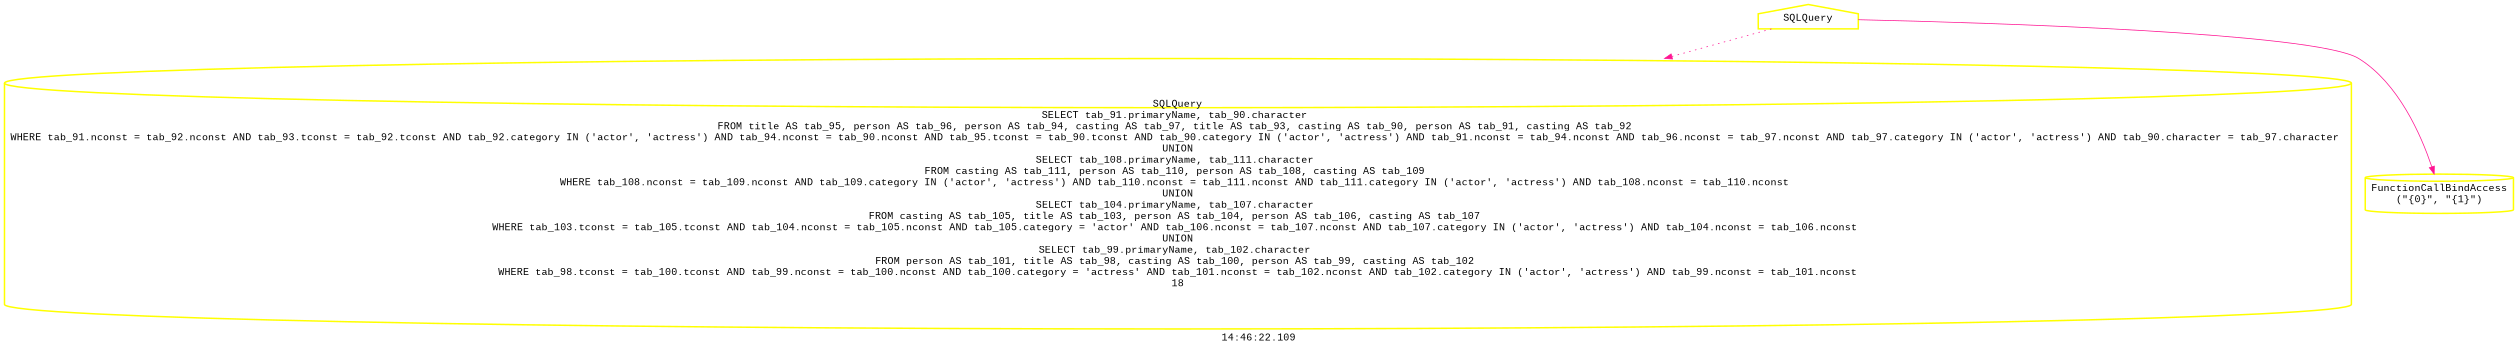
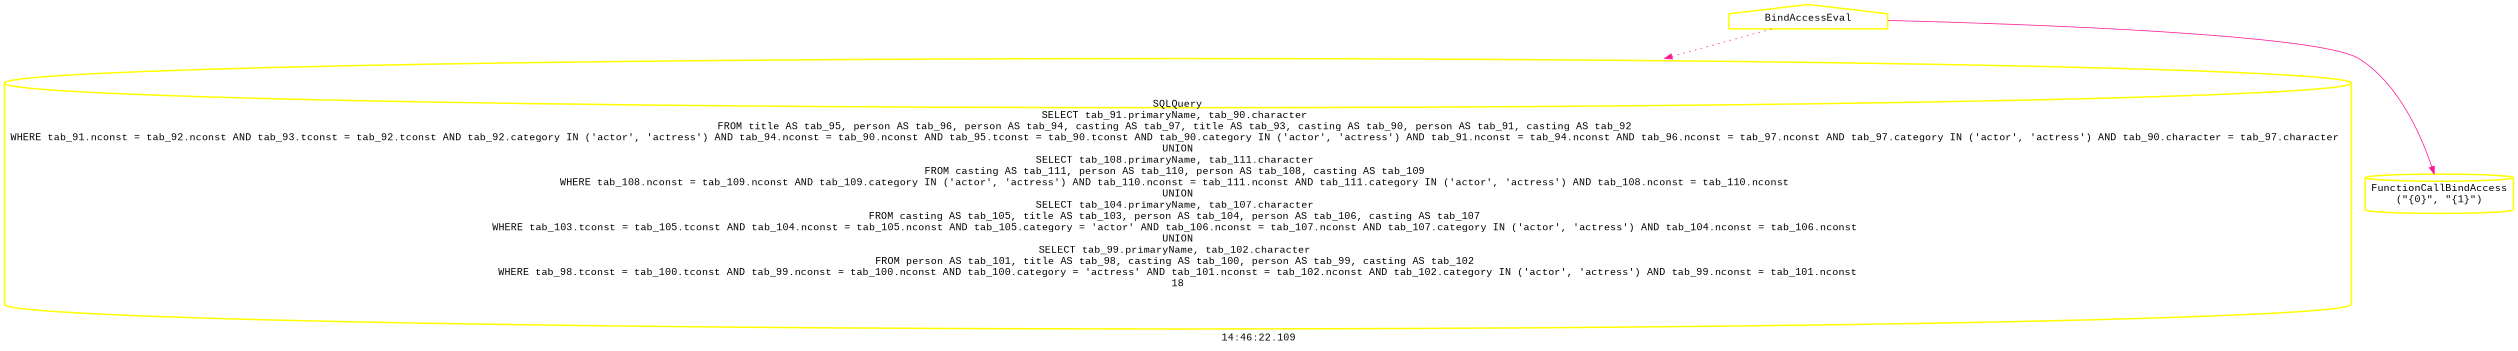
node "SQLQuery": label "SQLQuery" -> "BindAccessEval"
